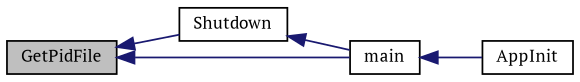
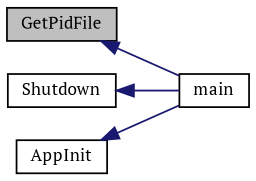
edge "Shutdown" -> "GetPidFile": removed
edge "AppInit" -> "main": reversed
